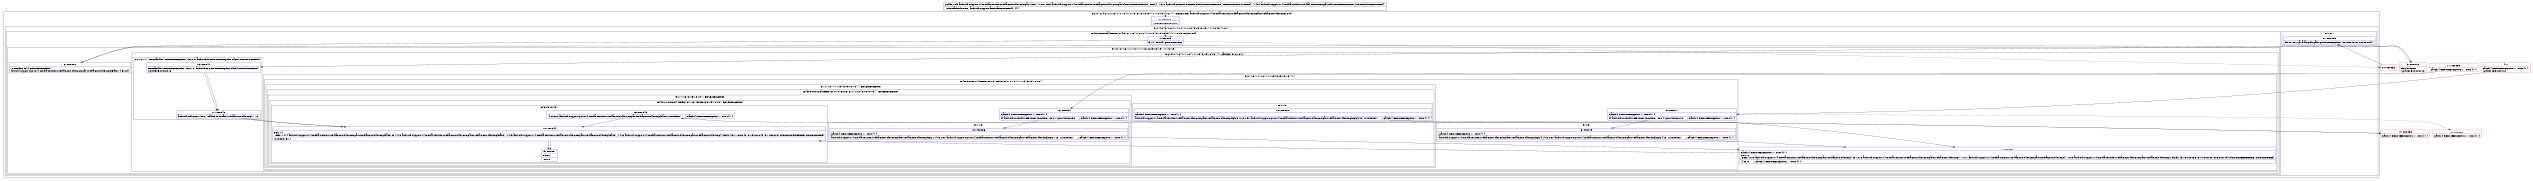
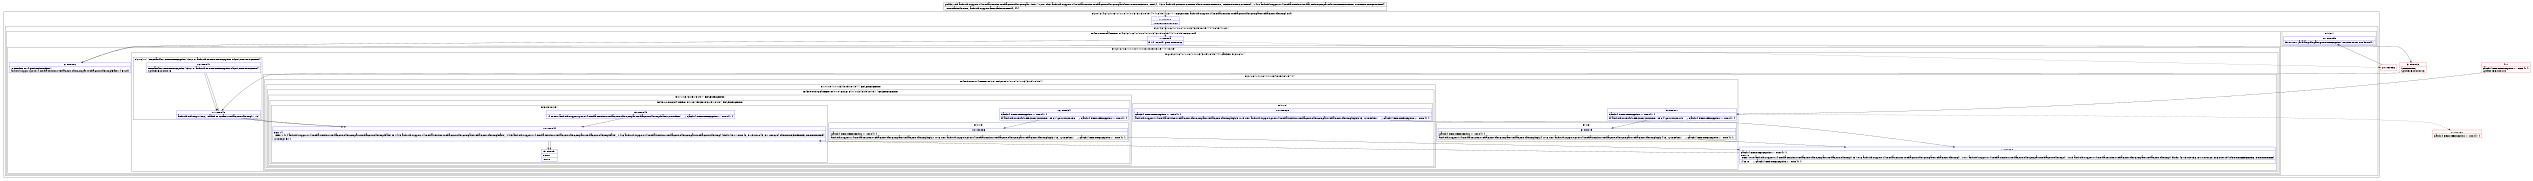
node "0: 0x0000": text "MTH_ENTER_BUILD" -> "MTH_ENTER_BLOCK"
edge "3: 0x0013" -> "16: 0x0047": now "3: 0x0013" -> "17: 0x0048"
node "3: 0x0013": text "ARGUMENT" -> "SYNTHETIC"
node "11: 0x0030": removed
node "14: 0x003e": removed
